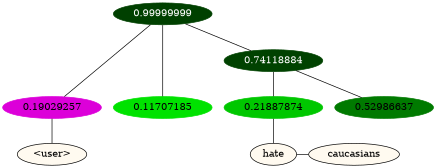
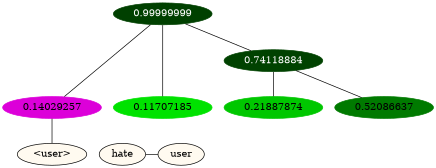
node "0.19029257": label "0.19029257" -> "0.14029257"
node "0.52986637": label "0.52986637" -> "0.52086637"
edge "0.21887874" -- "hate": removed
node "caucasians": label "caucasians" -> "user"
